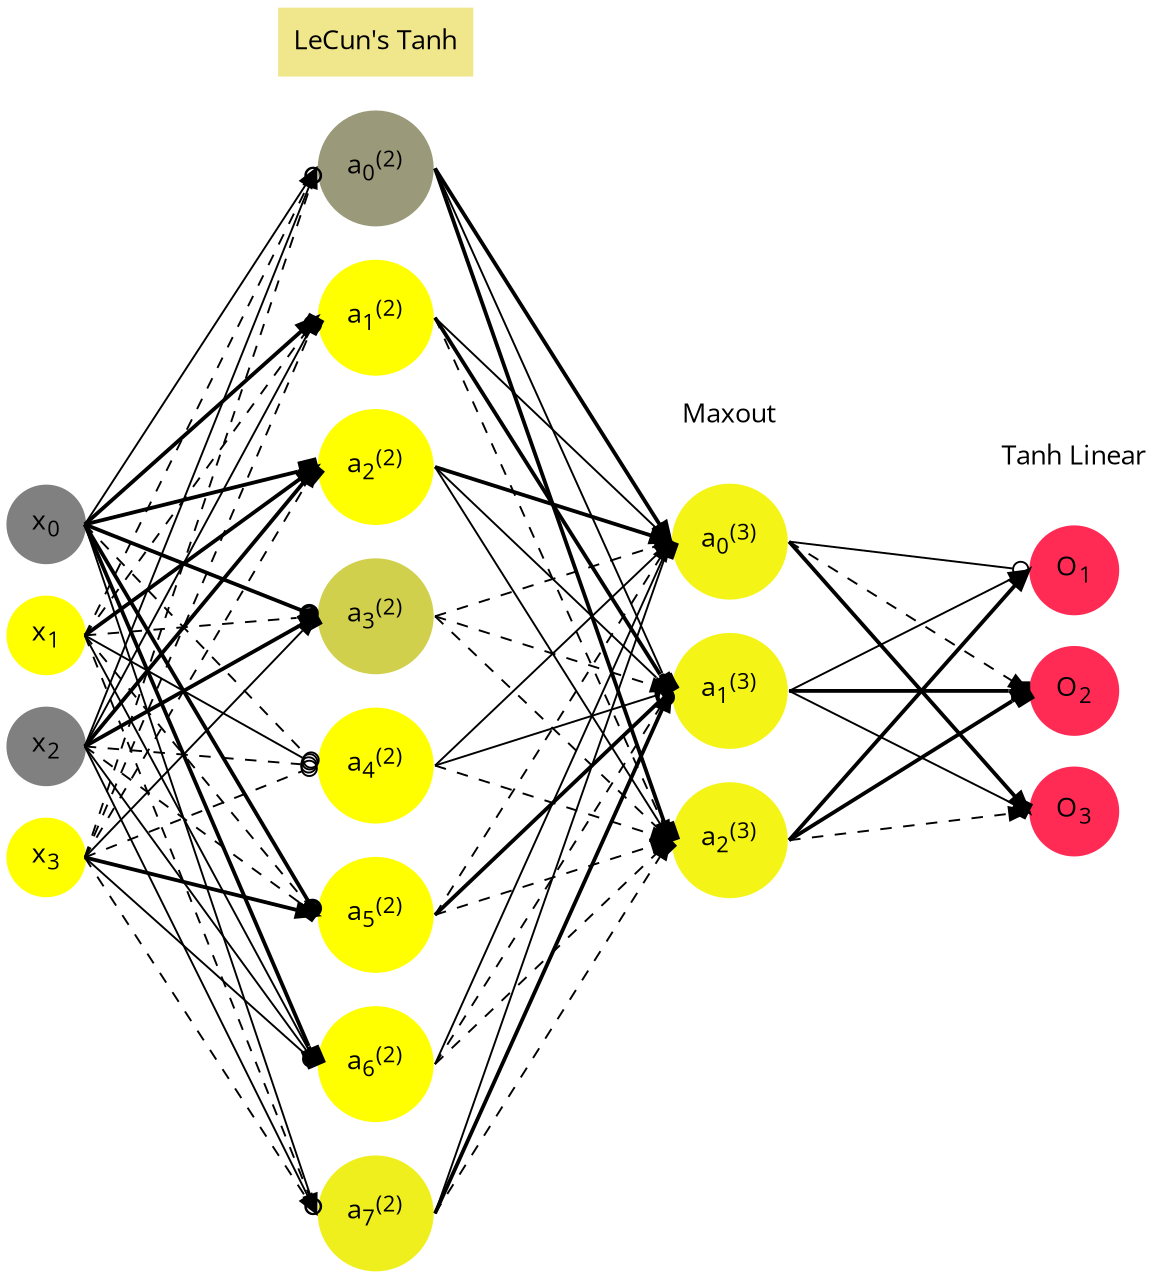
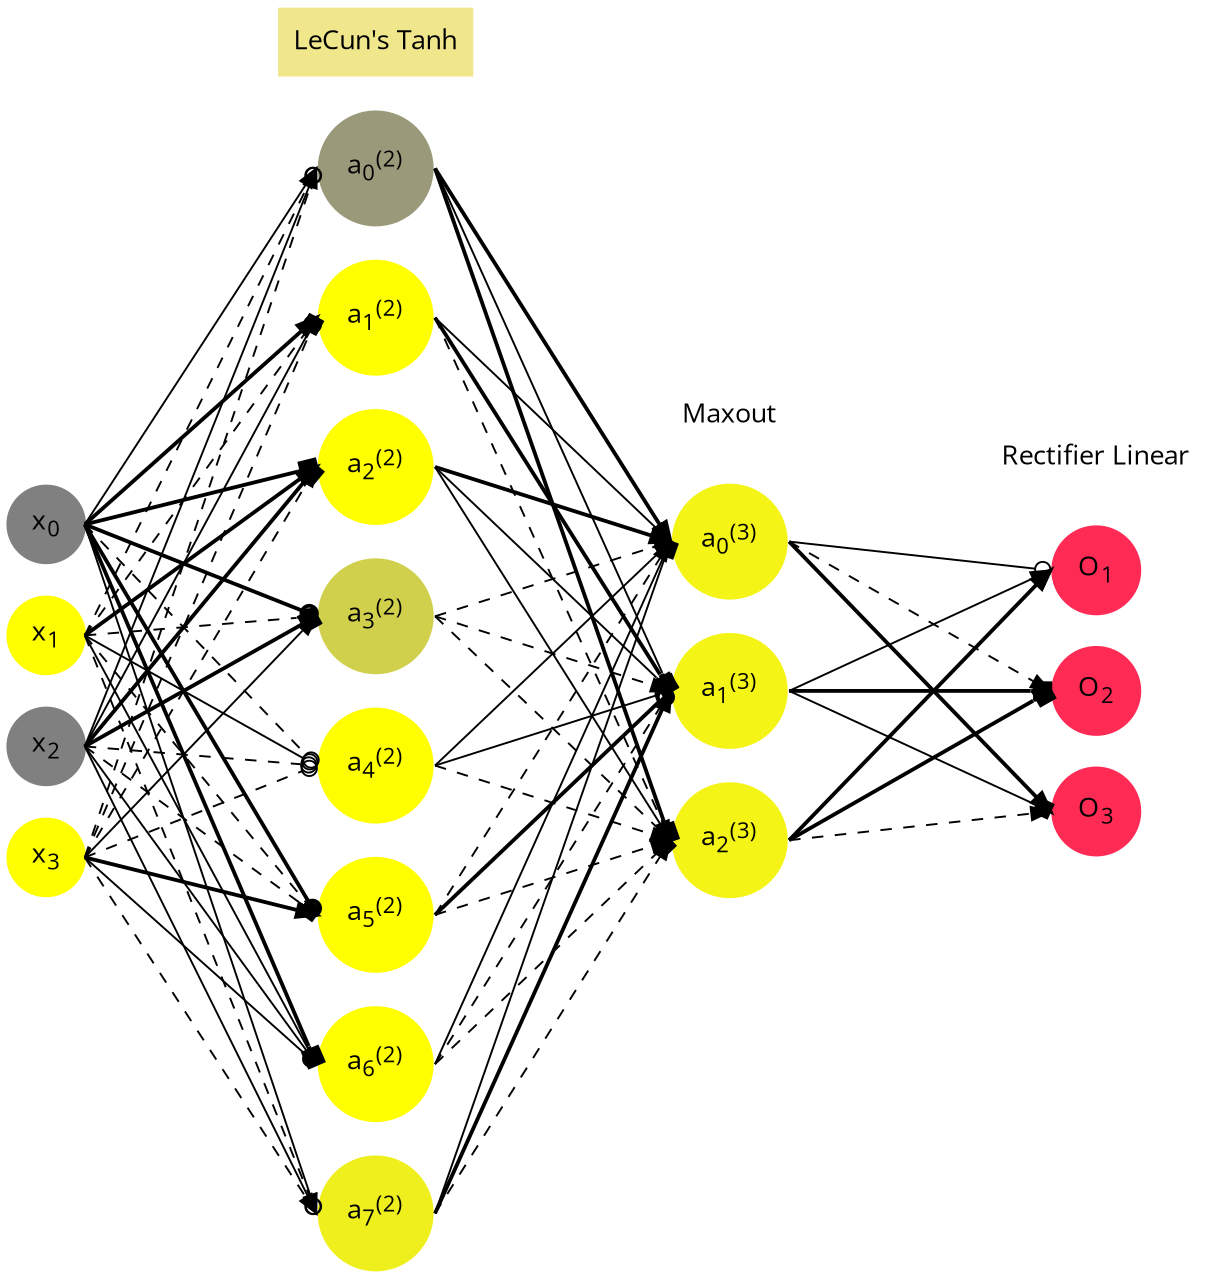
node "Tanh Linear": label "Tanh Linear" -> "Rectifier Linear"
